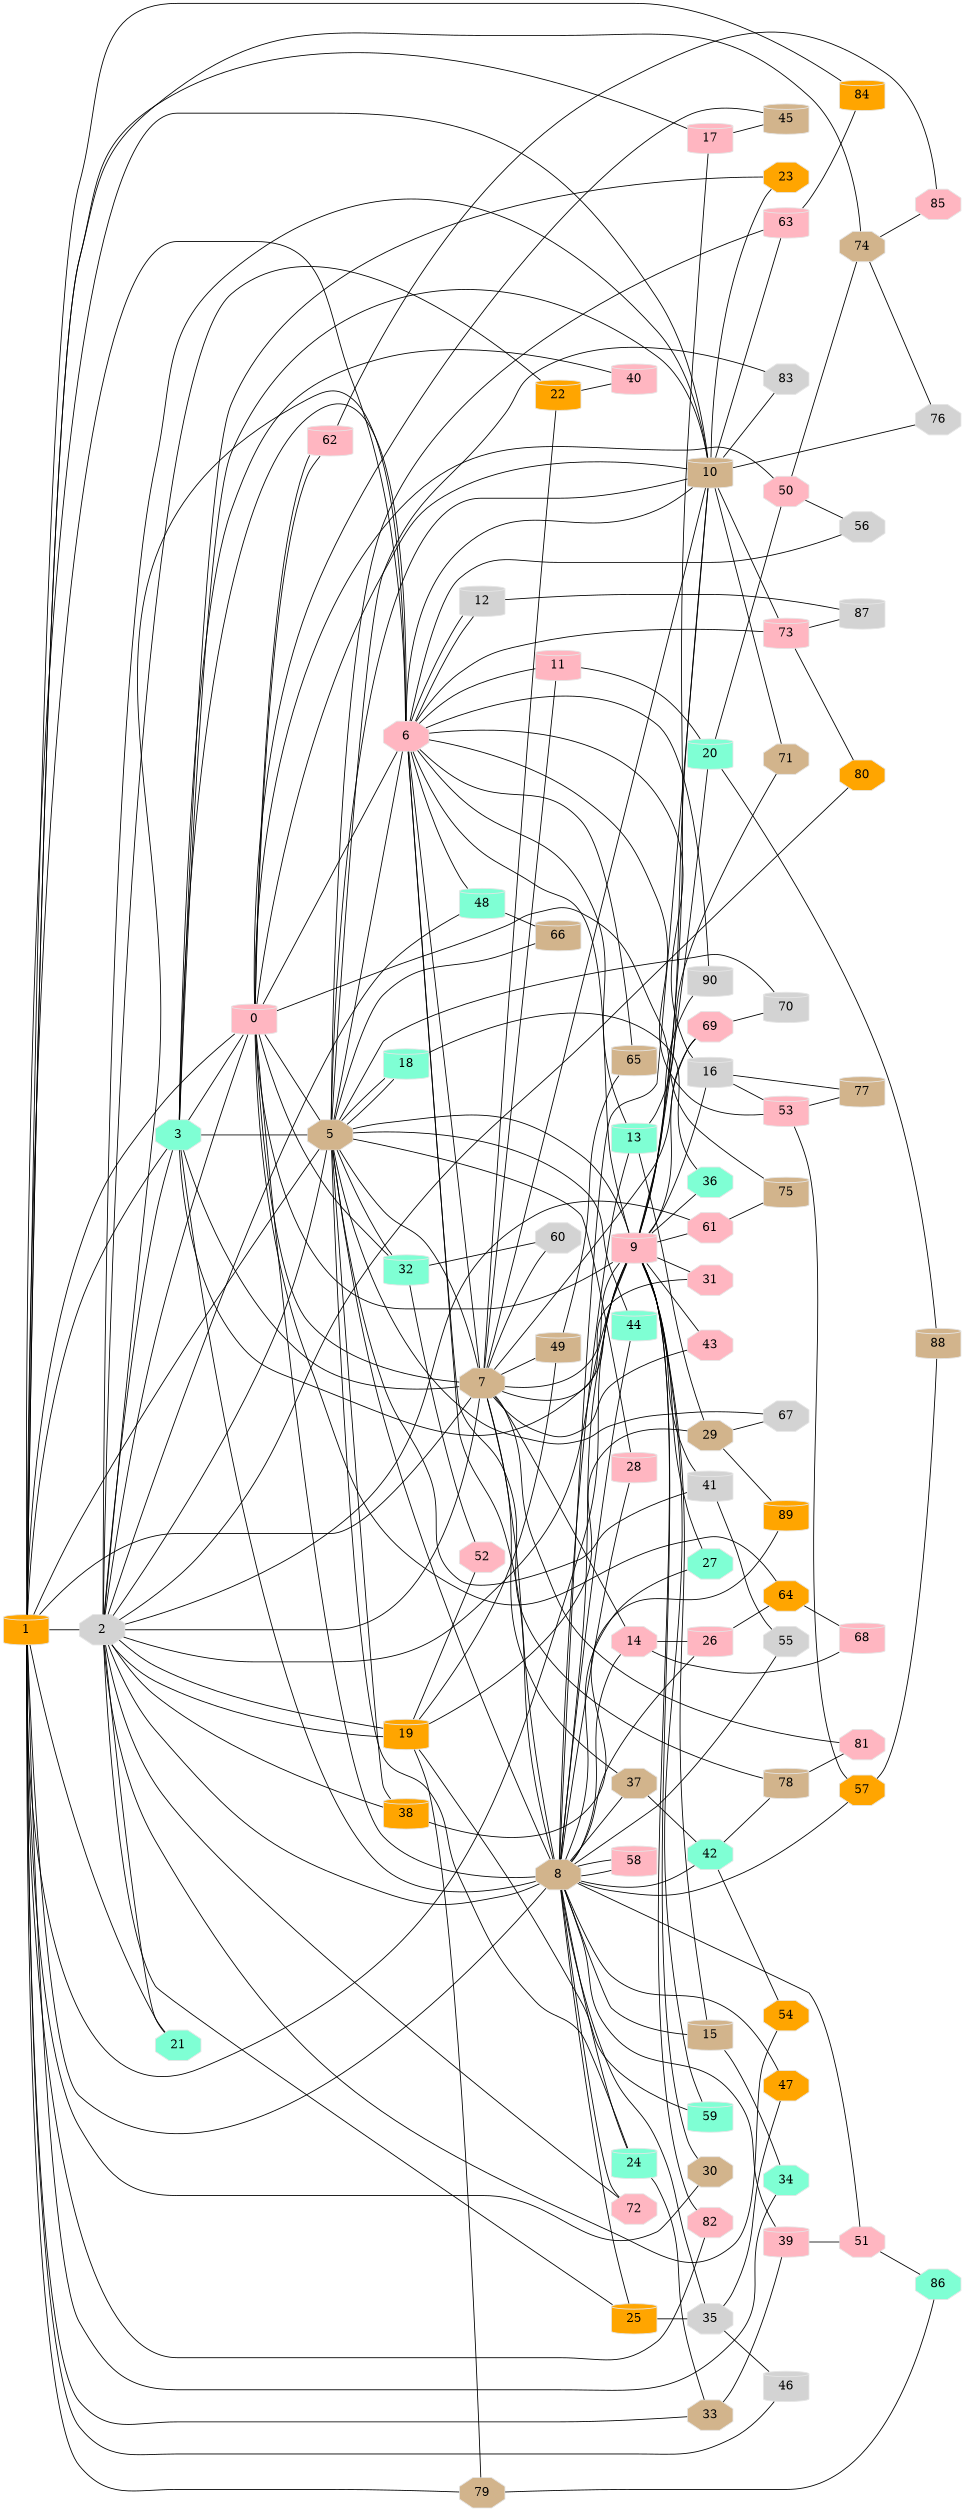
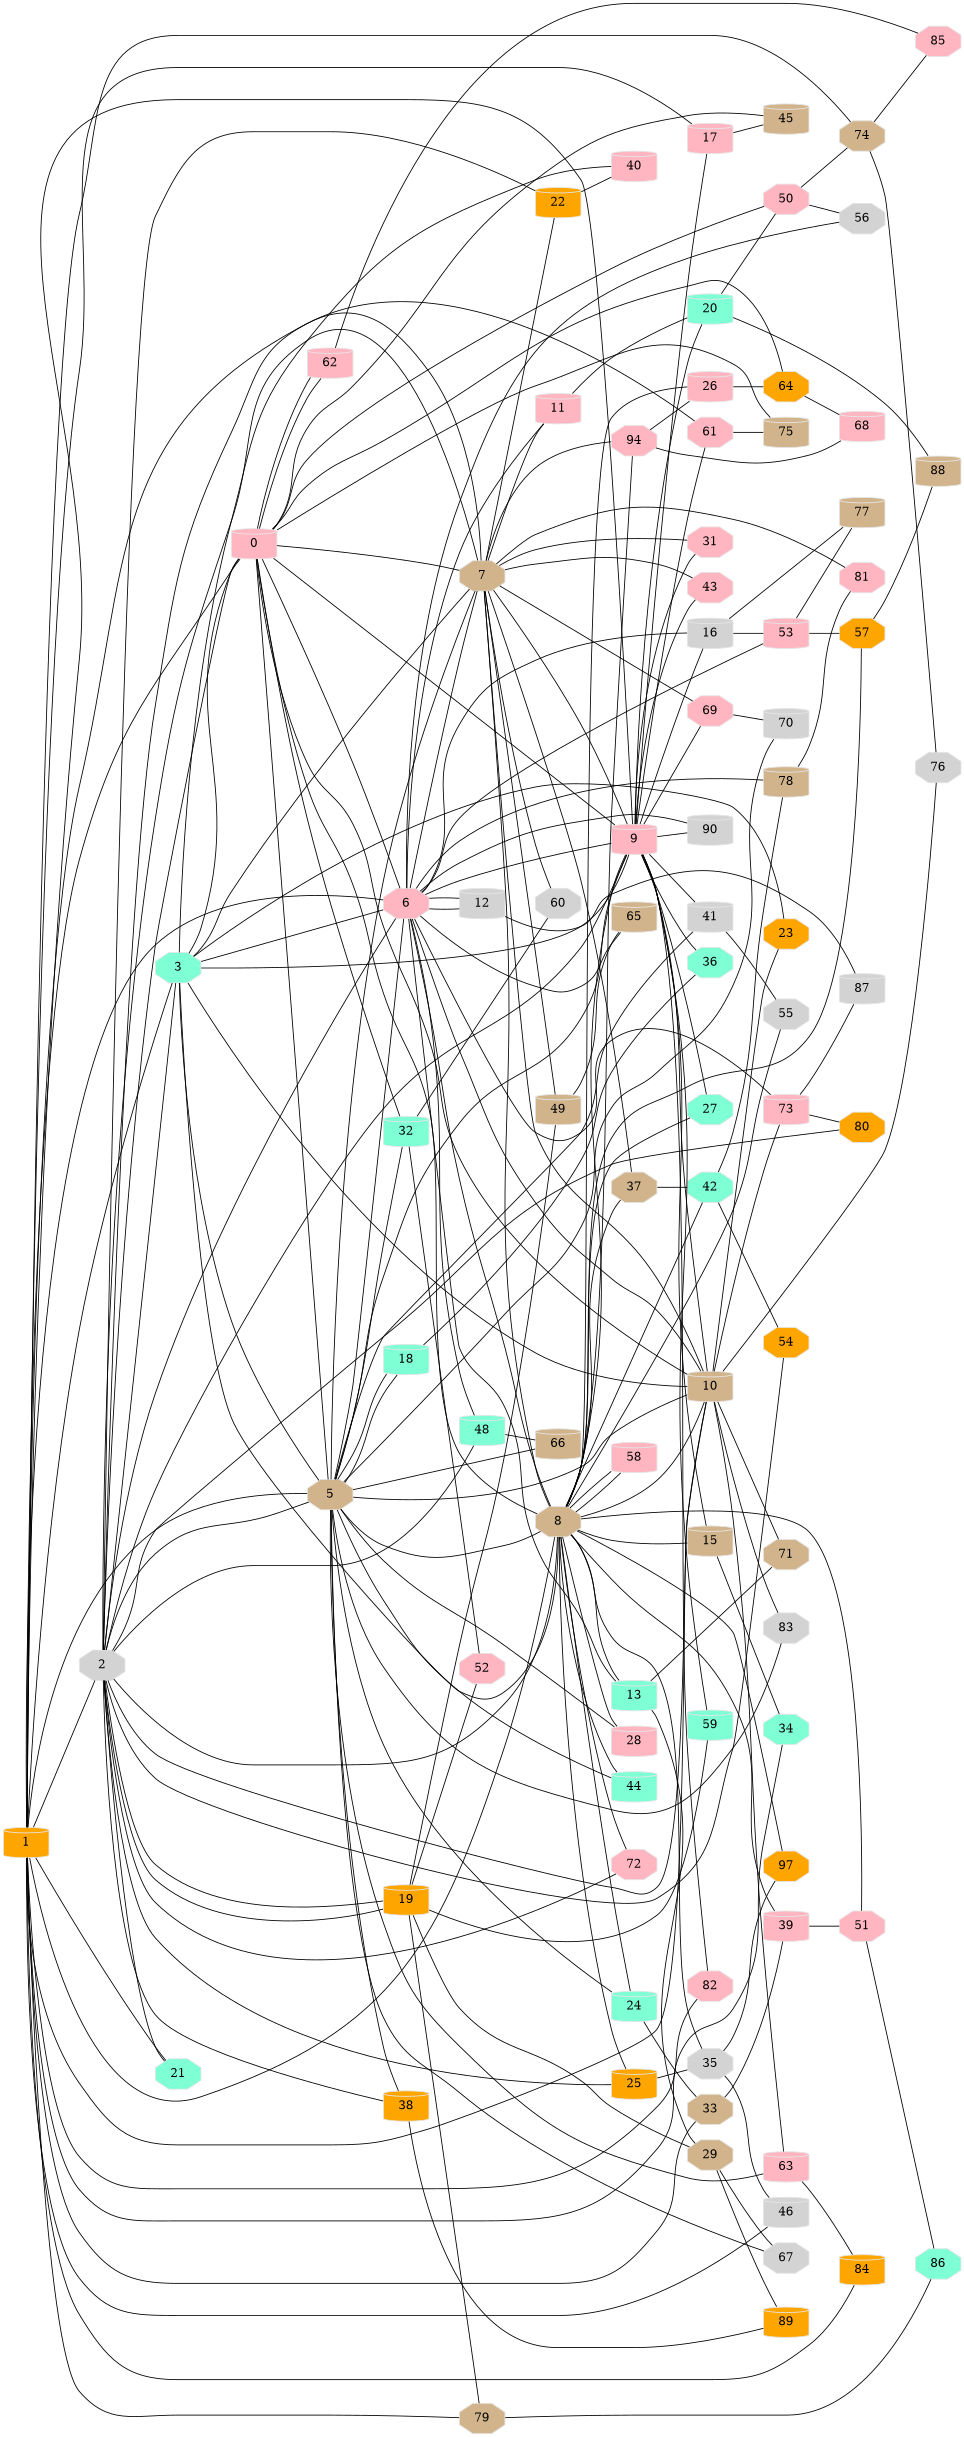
node "14": label "14" -> "94"
node "47": label "47" -> "97"
node "30": removed
